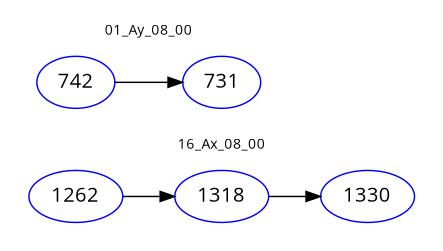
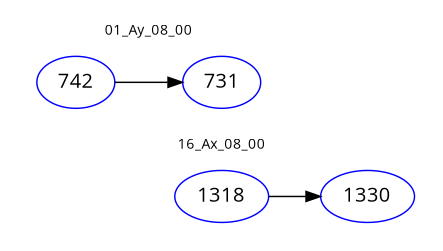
node "1262": removed
